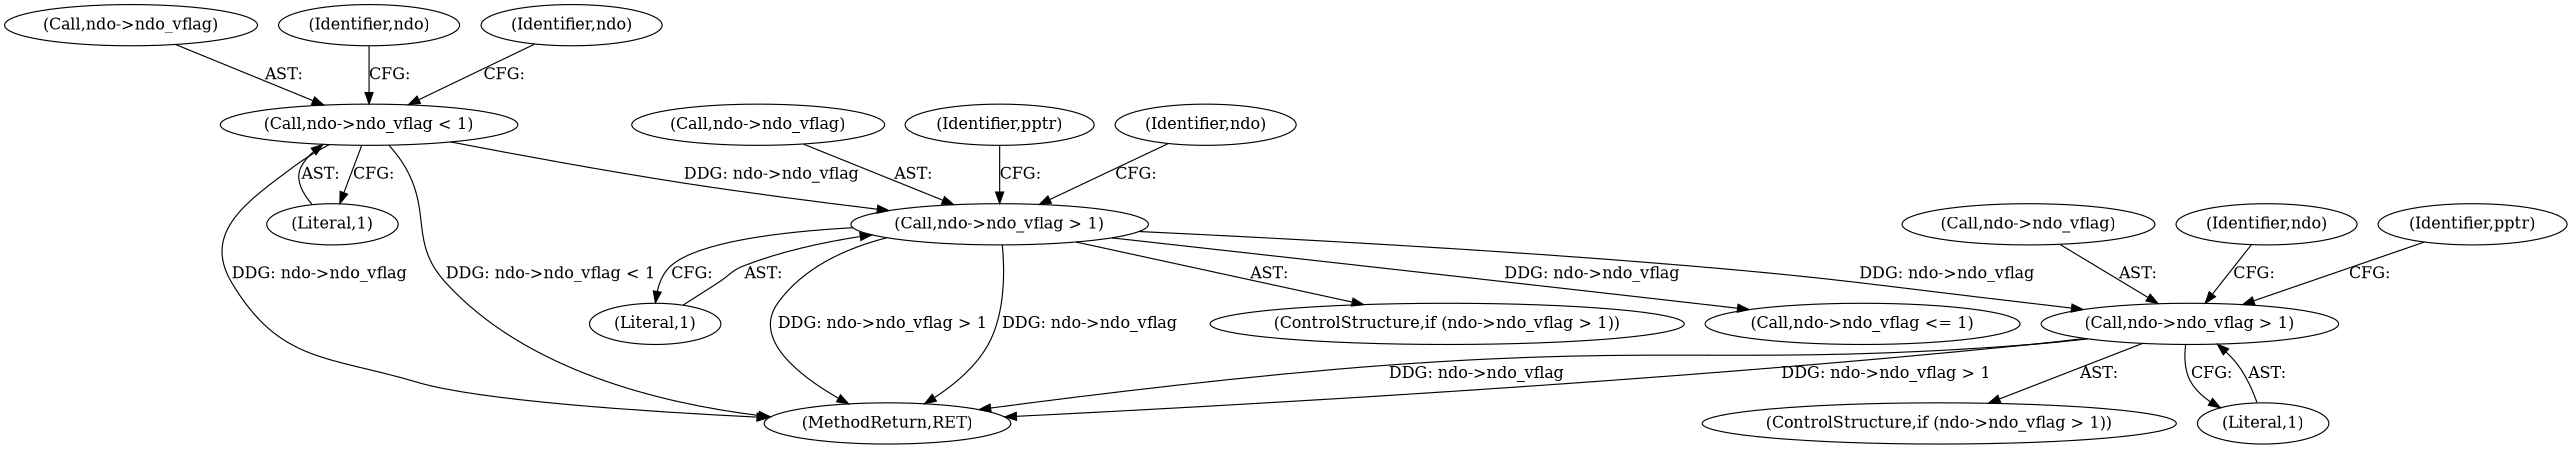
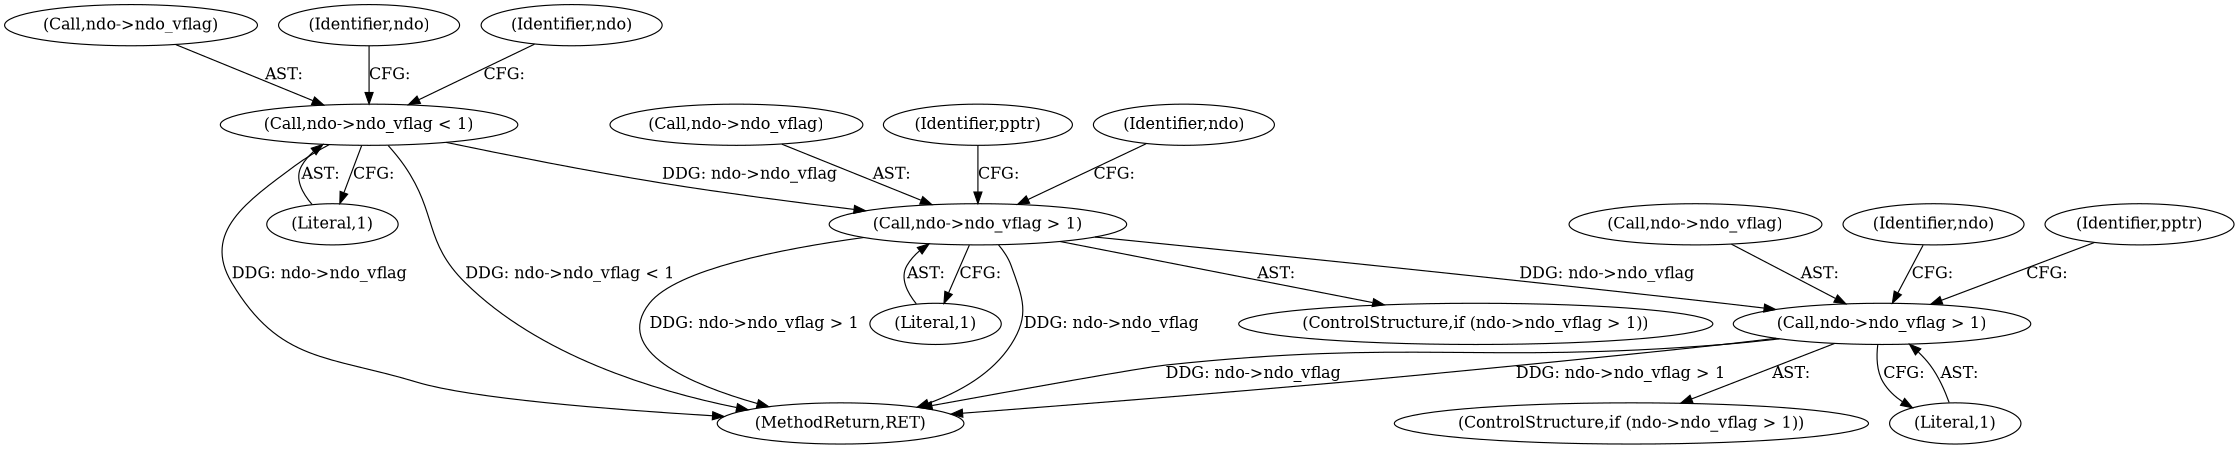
node "(Call,ndo->ndo_vflag <= 1)": removed
